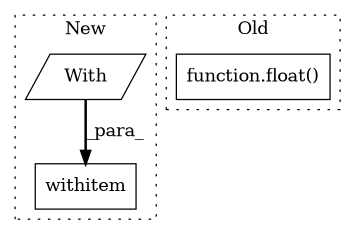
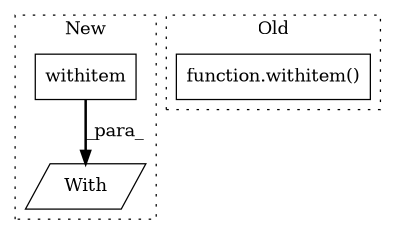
node "function.float()": label "function.float()" -> "function.withitem()"
edge "With" -> "withitem": reversed
